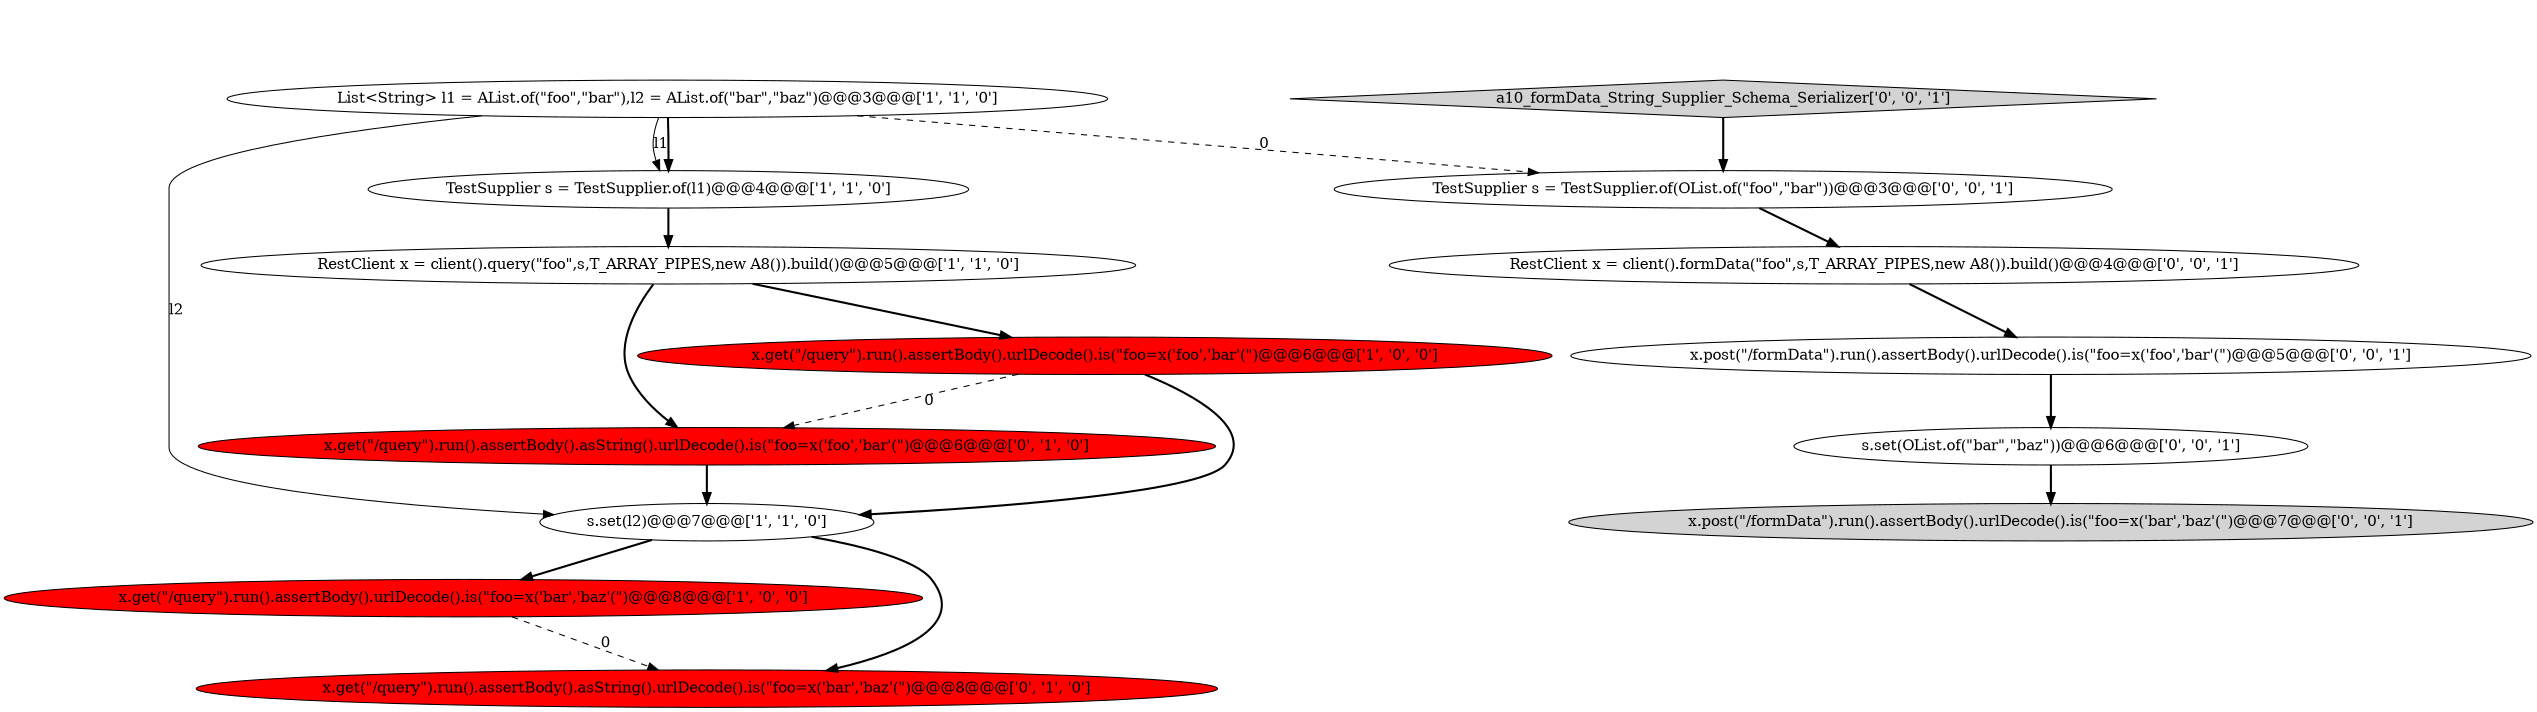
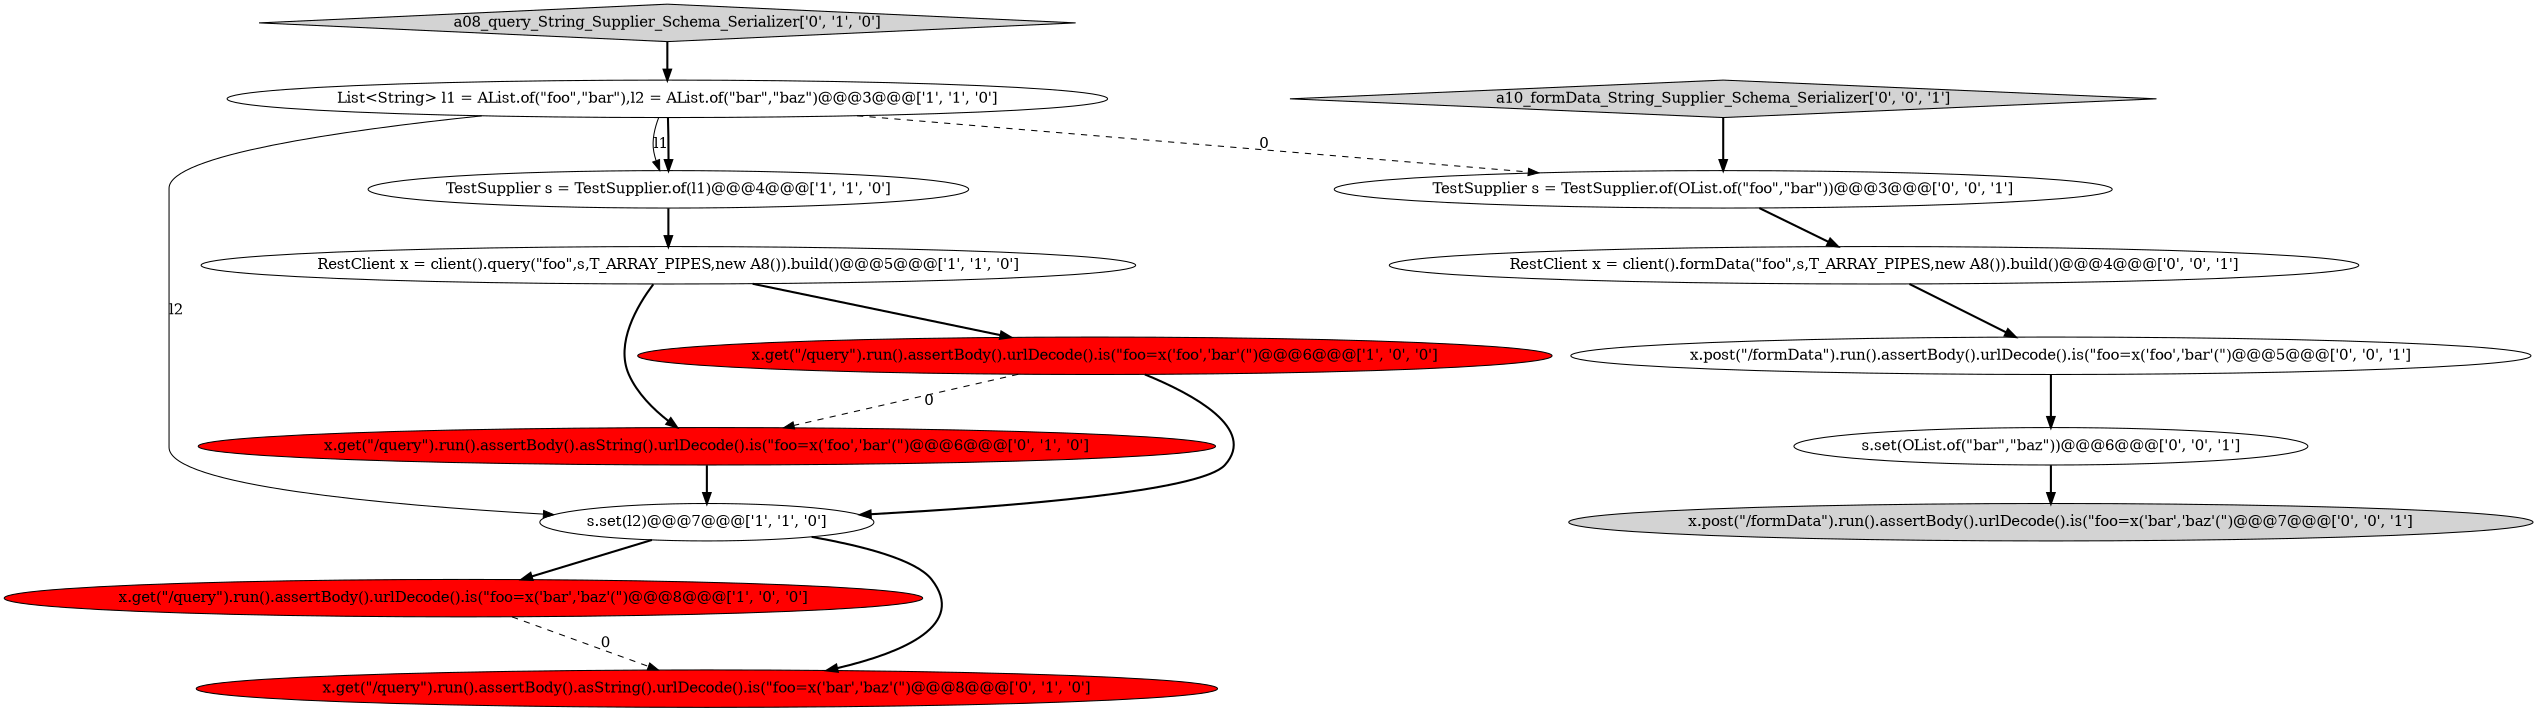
node "a08_query_String_Supplier_Schema_Serializer['0', '1', '0']": added
